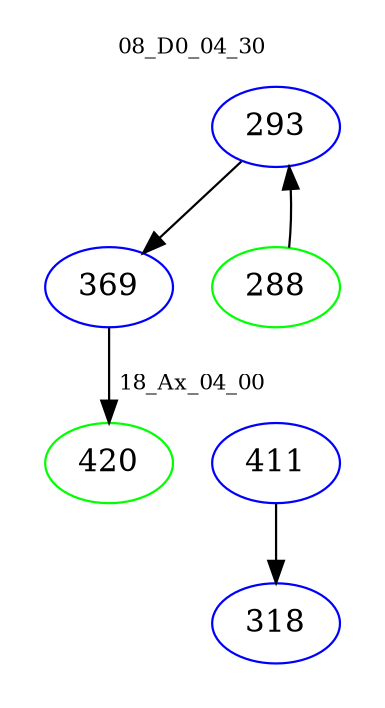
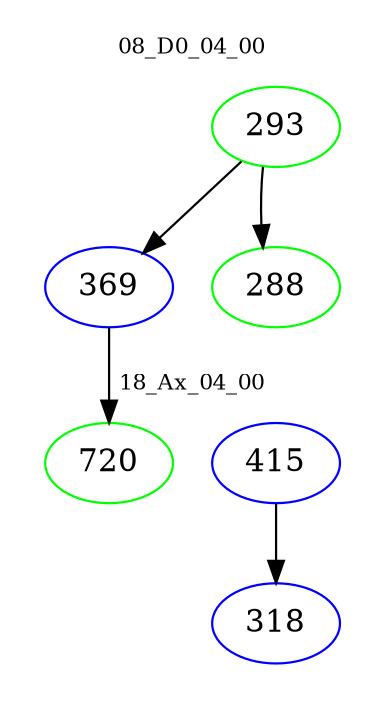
cluster "08_D0_04_30": label "08_D0_04_30" -> "08_D0_04_00"
node "293": color blue -> green
edge "288" -> "293": reversed
node "420": label "420" -> "720"
node "411": label "411" -> "415"
